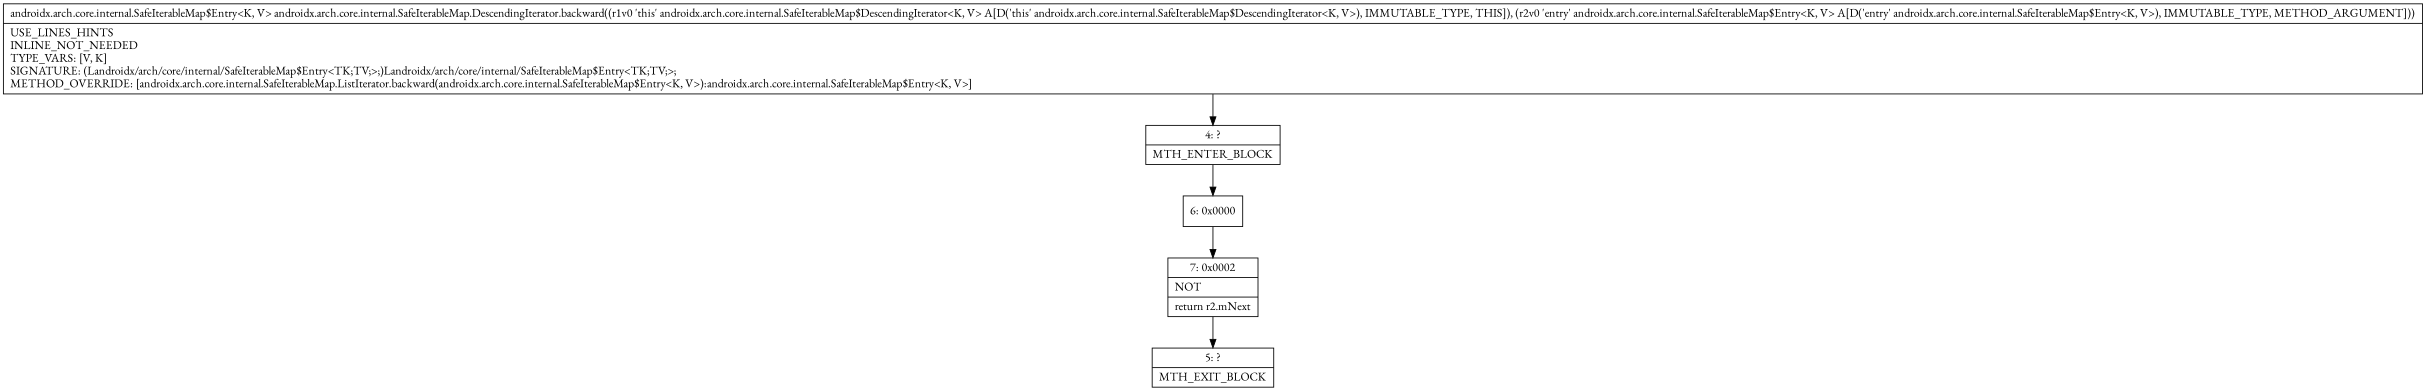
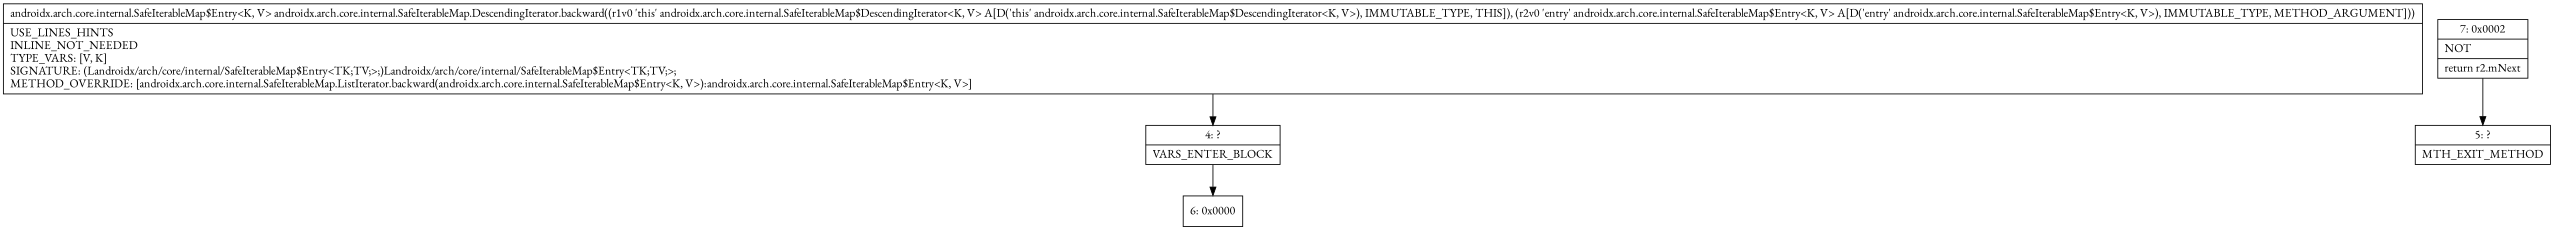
node "4: ?": text "MTH_ENTER_BLOCK" -> "VARS_ENTER_BLOCK"
edge "6: 0x0000" -> "7: 0x0002": removed
node "5: ?": text "MTH_EXIT_BLOCK" -> "MTH_EXIT_METHOD"
